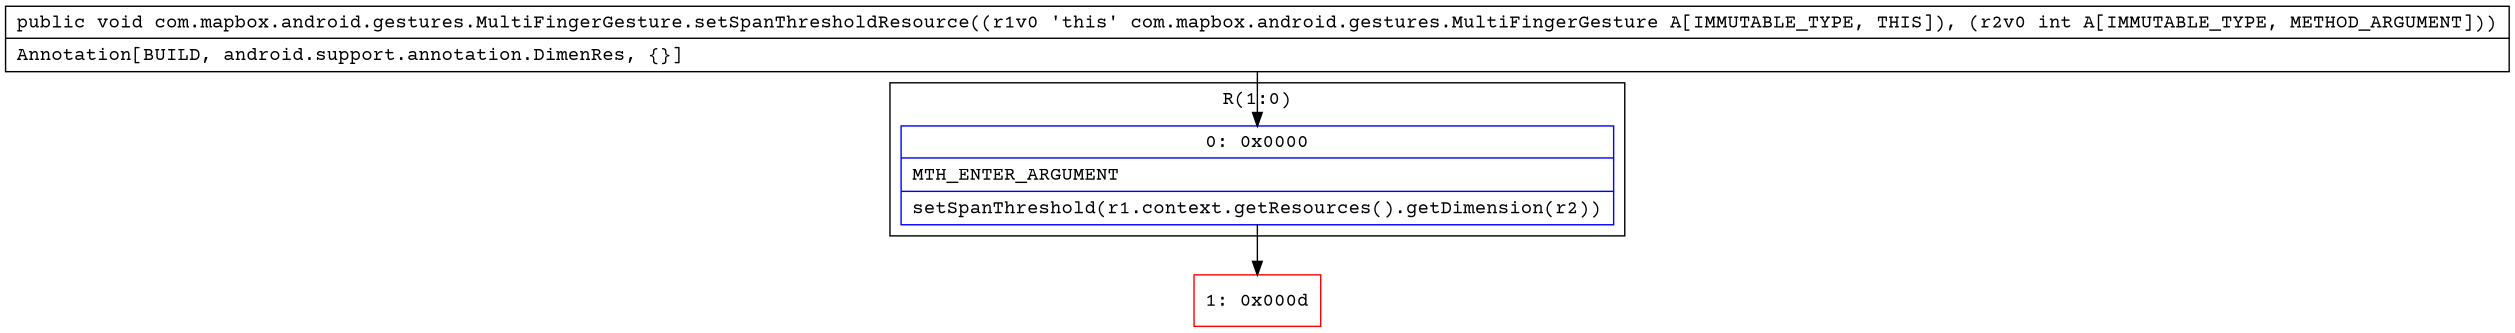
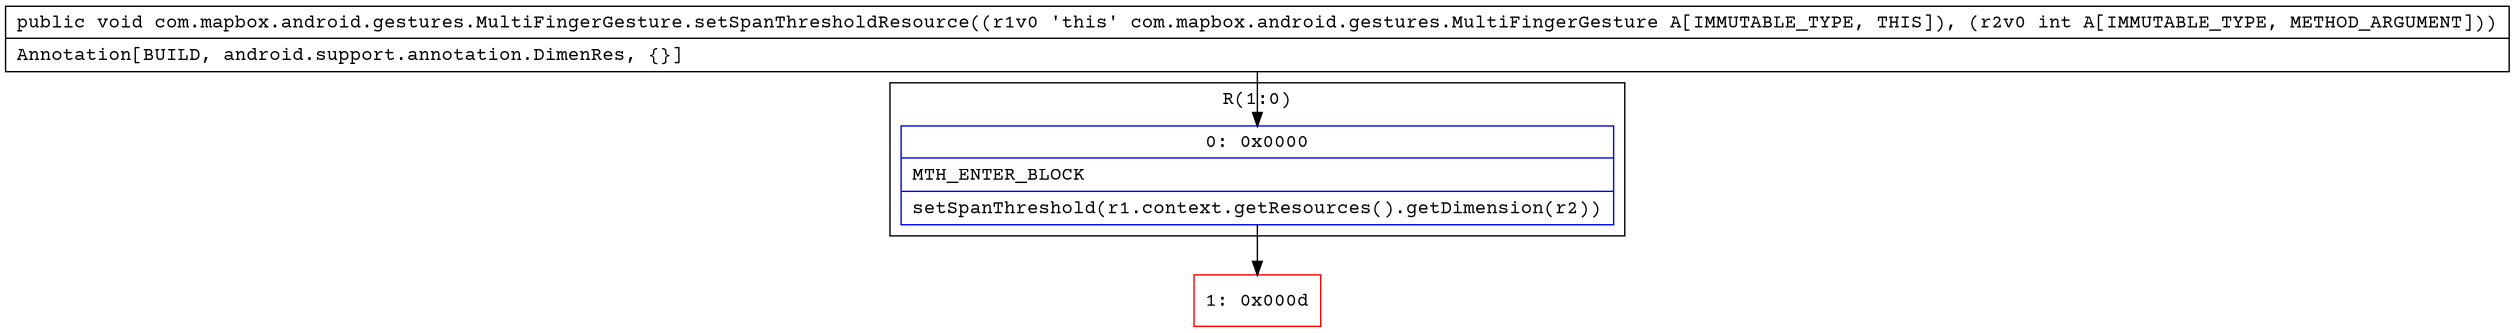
node "0: 0x0000": text "MTH_ENTER_ARGUMENT" -> "MTH_ENTER_BLOCK"
